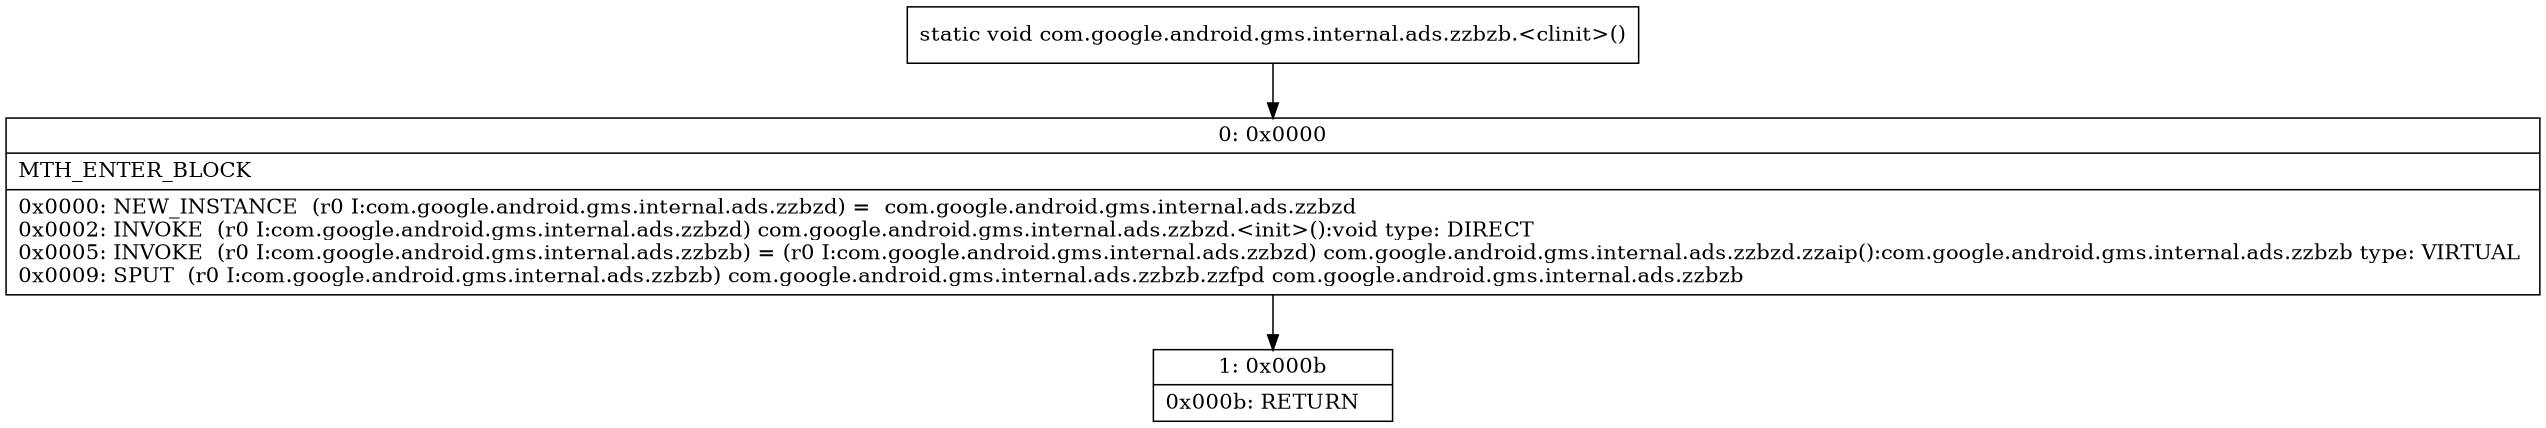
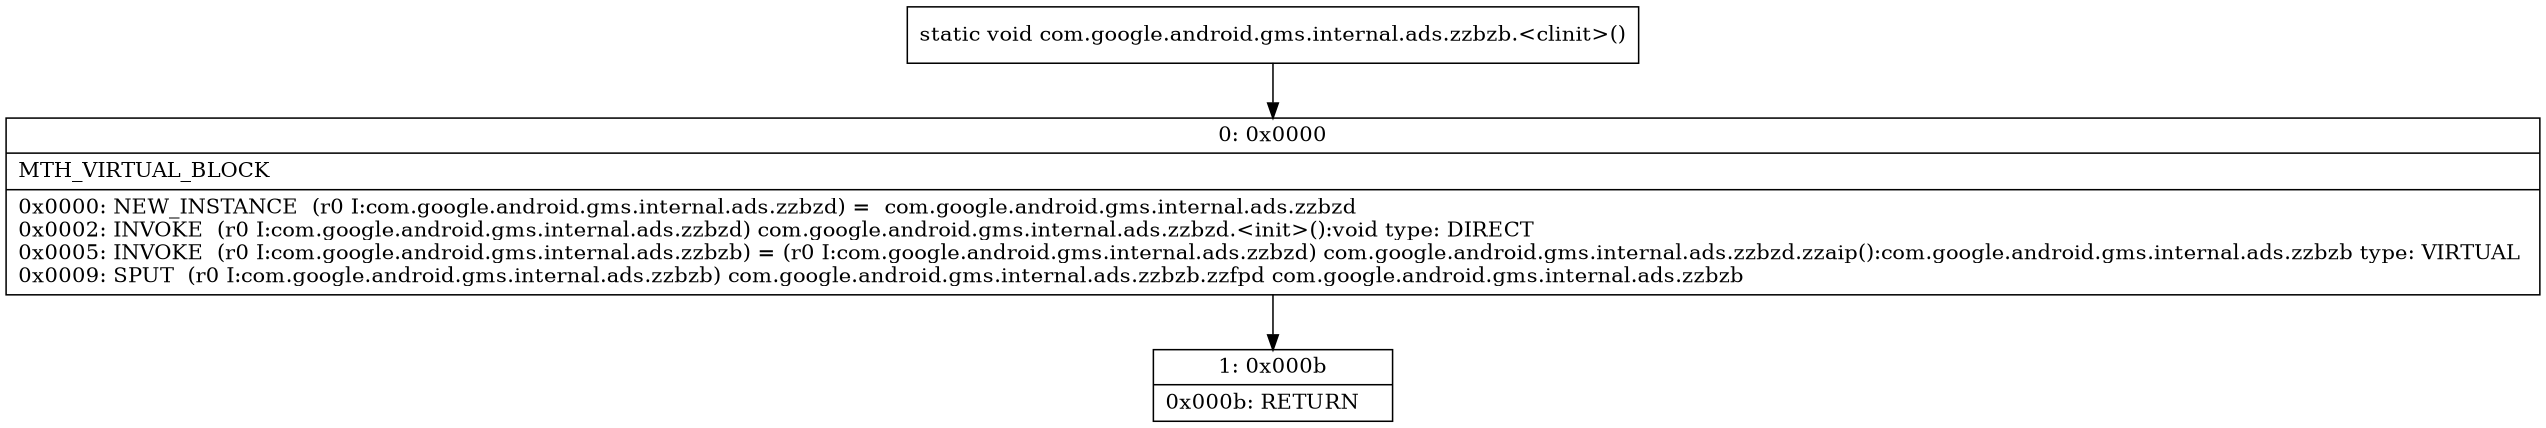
node "0: 0x0000": text "MTH_ENTER_BLOCK" -> "MTH_VIRTUAL_BLOCK"
